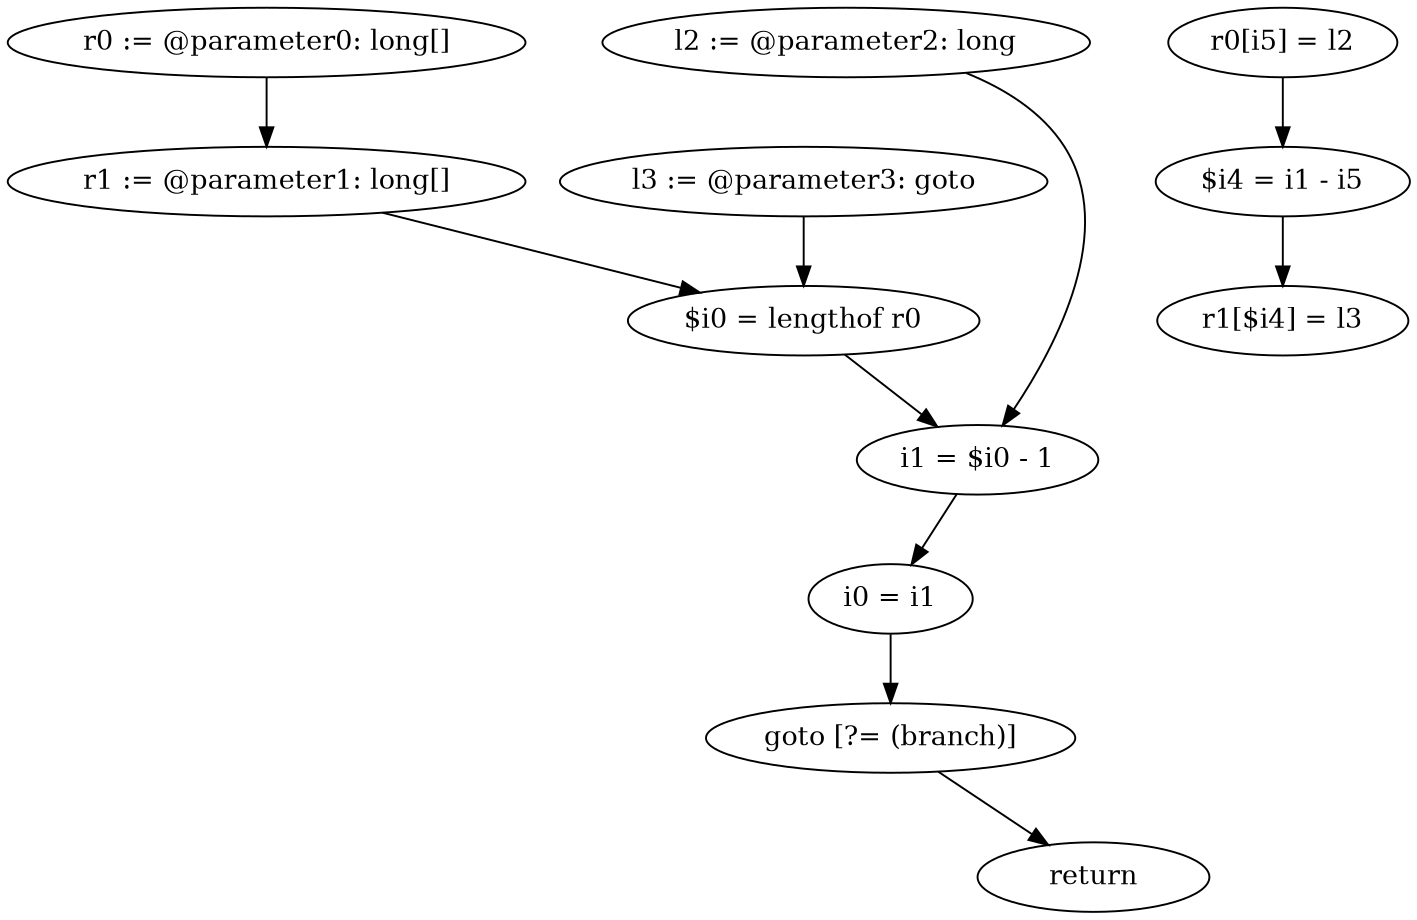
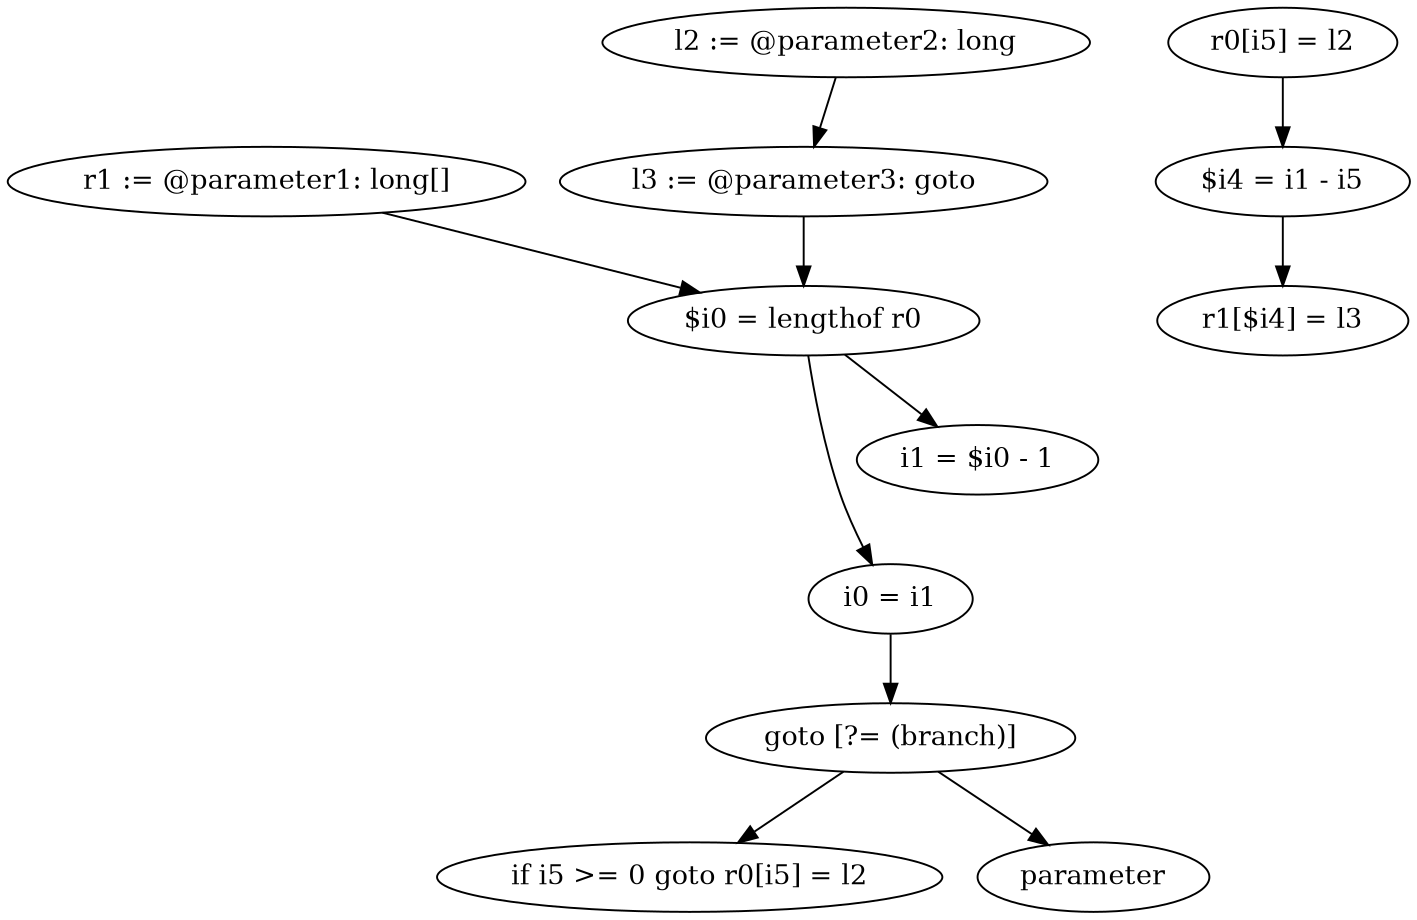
node "r0 := @parameter0: long[]": removed
edge "l2 := @parameter2: long" -> "i1 = $i0 - 1": now "l2 := @parameter2: long" -> "l3 := @parameter3: goto"
edge "i1 = $i0 - 1" -> "i0 = i1": now "$i0 = lengthof r0" -> "i0 = i1"
node "if i5 >= 0 goto r0[i5] = l2": added
node "return": label "return" -> "parameter"
